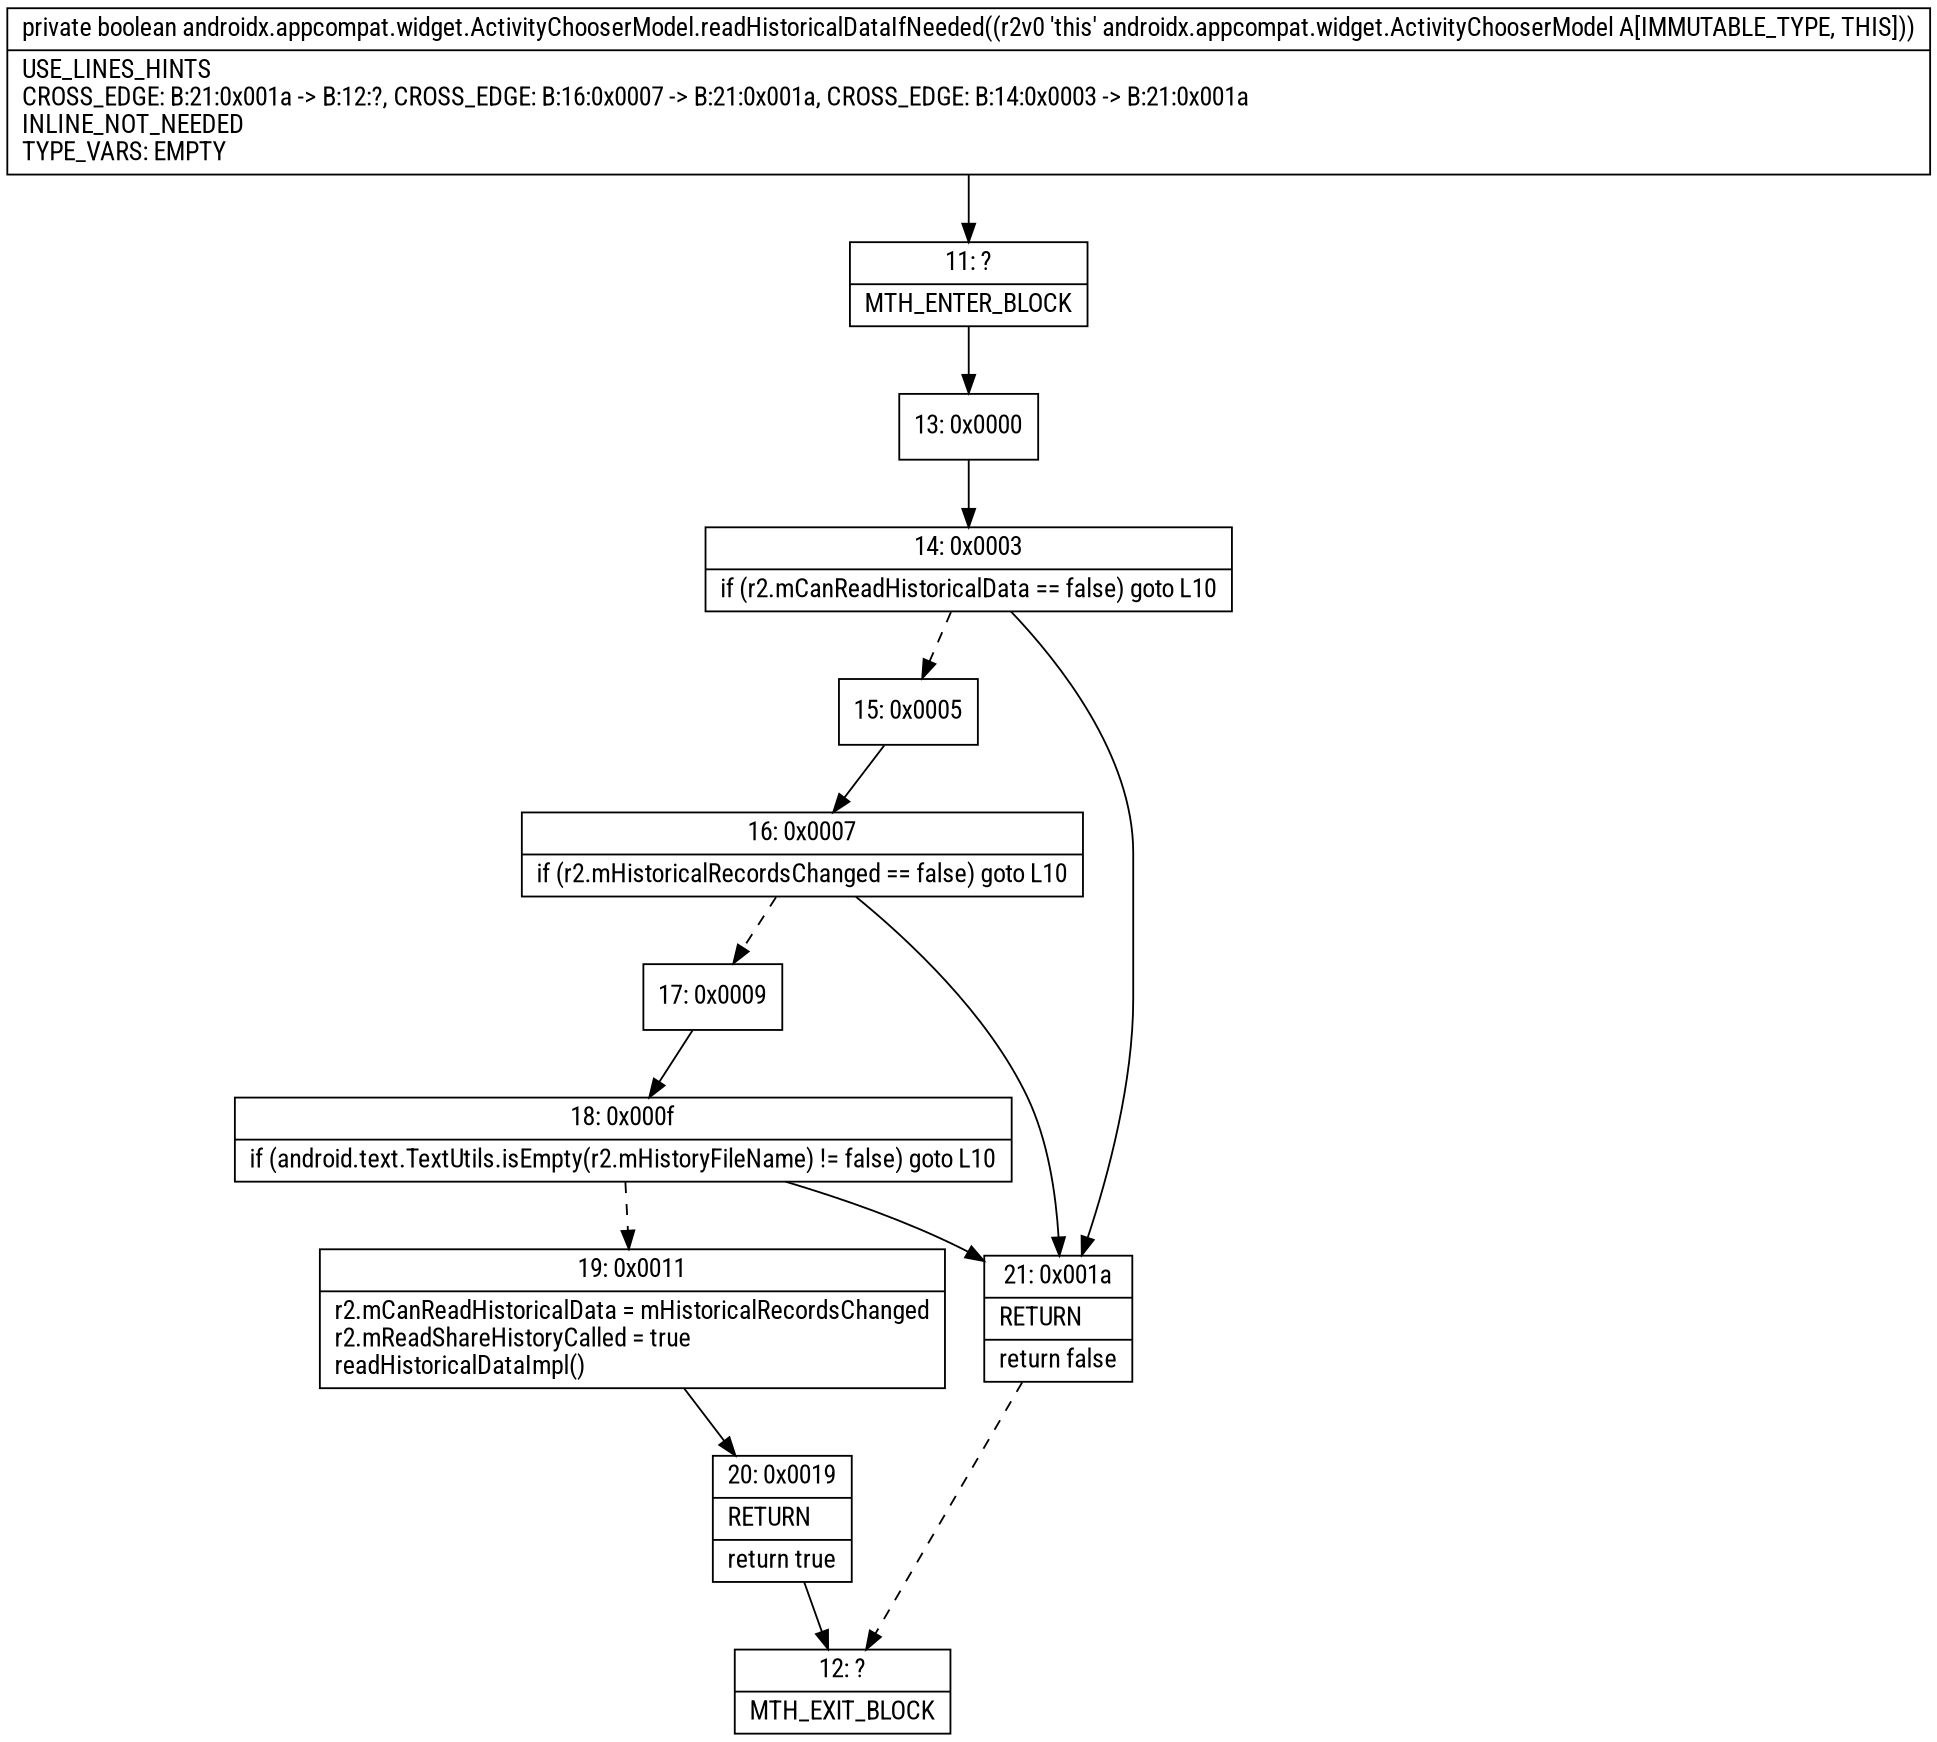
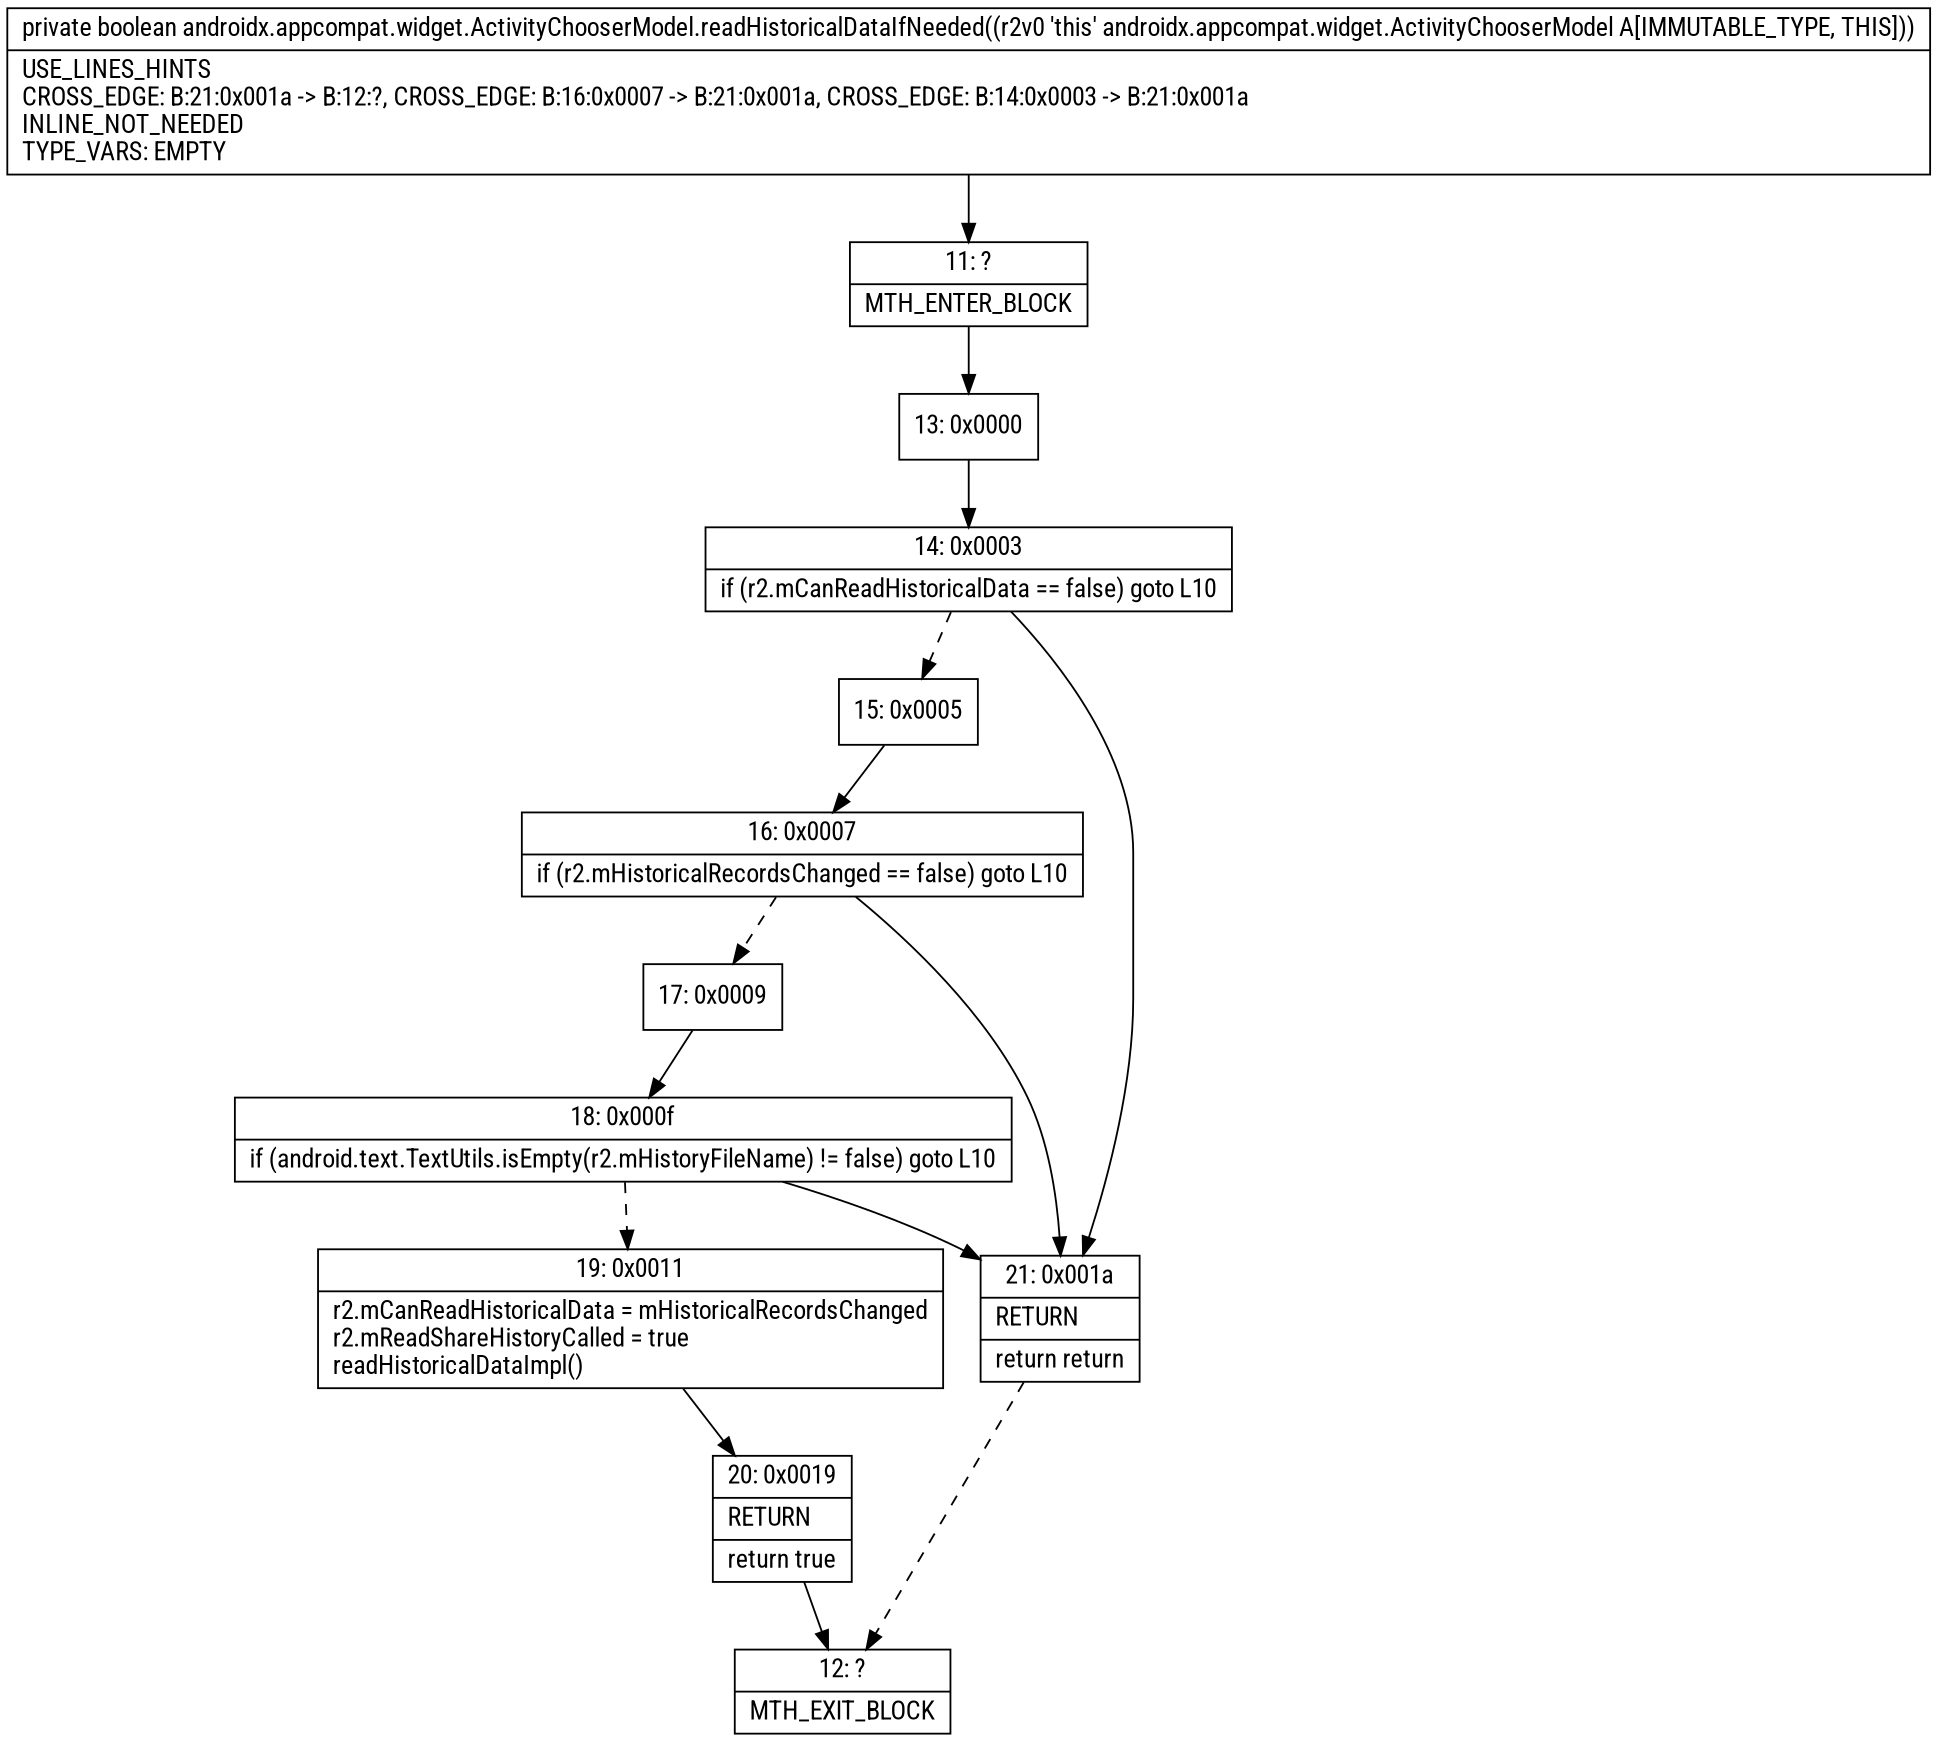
node "21: 0x001a": text "return false" -> "return return"
